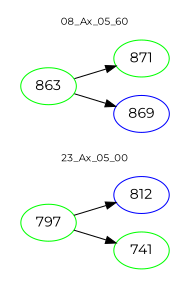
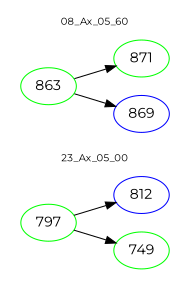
node "741": label "741" -> "749"
